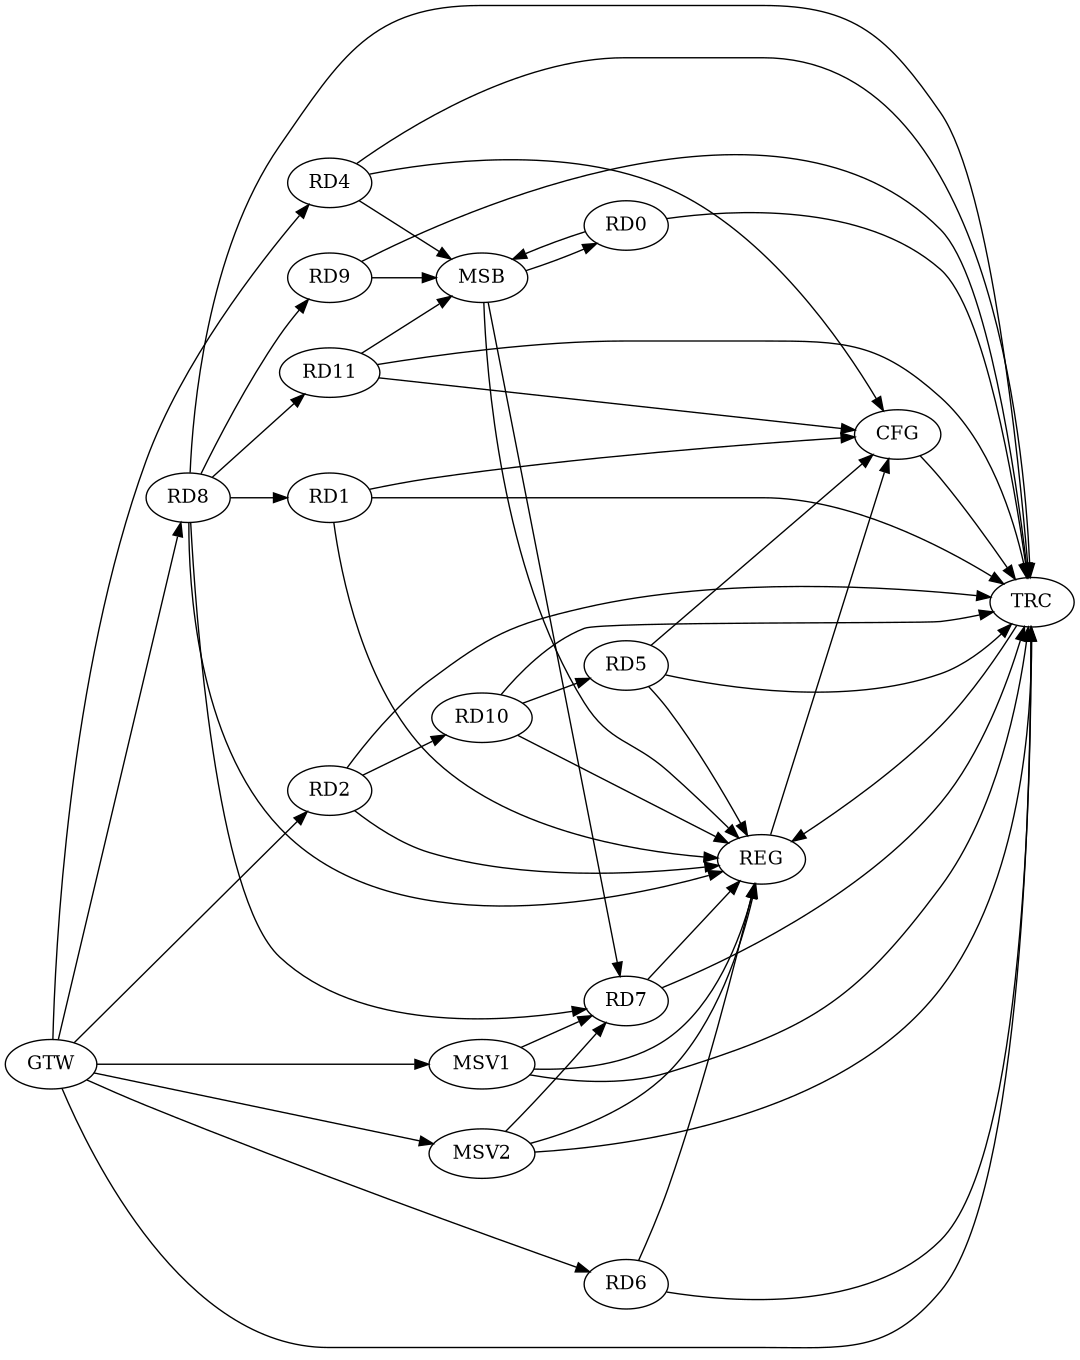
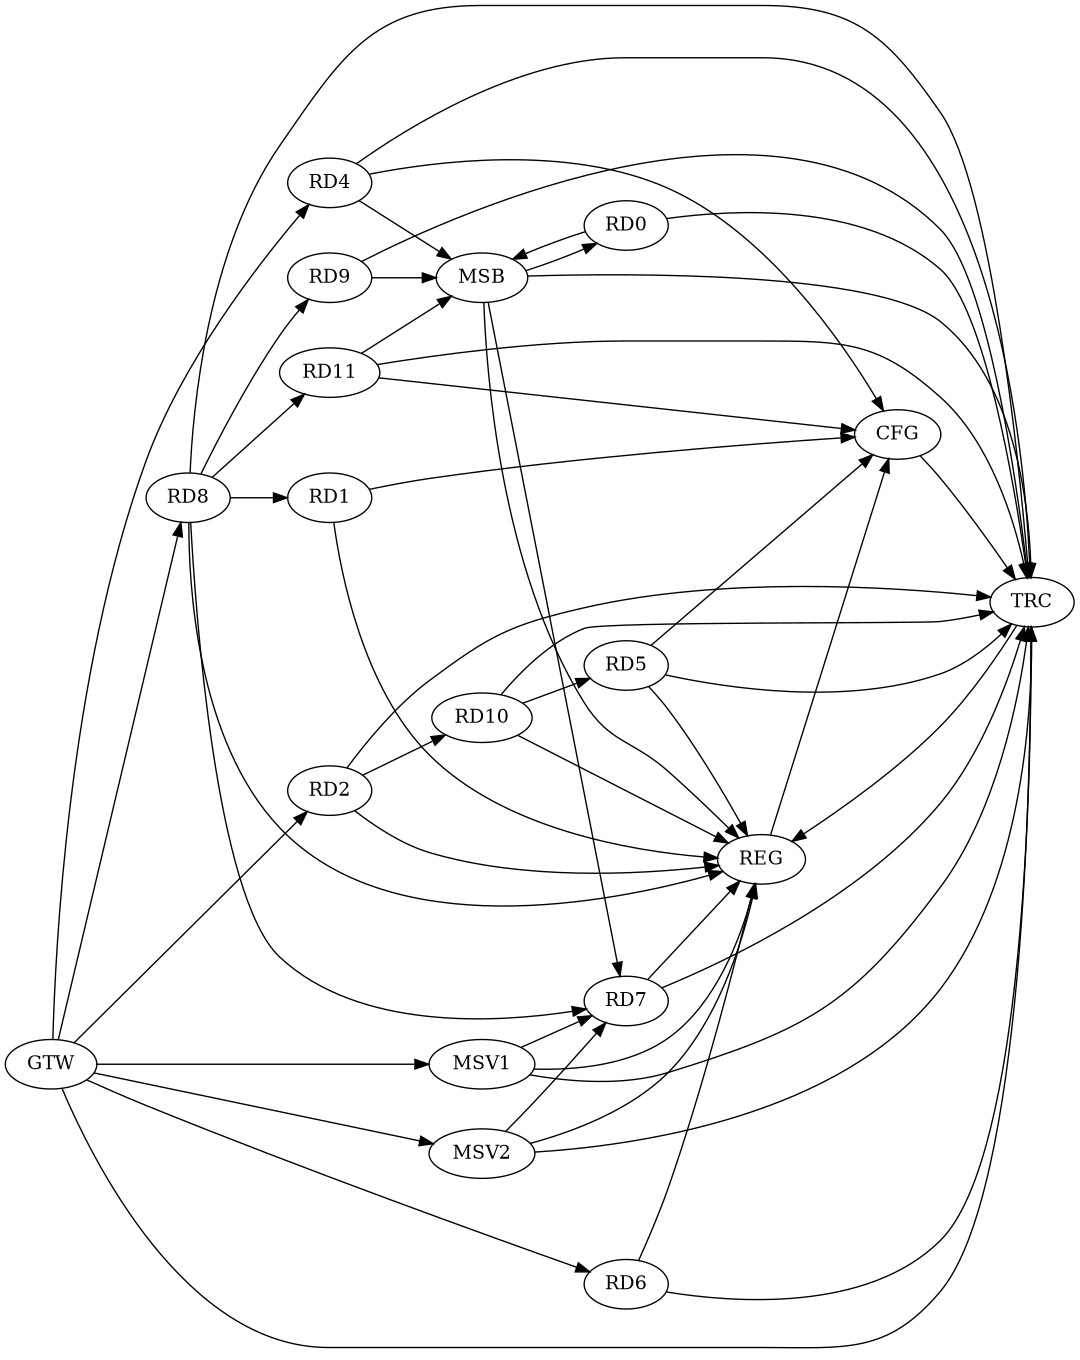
edge "RD1" -> "TRC": now "MSB" -> "TRC"
